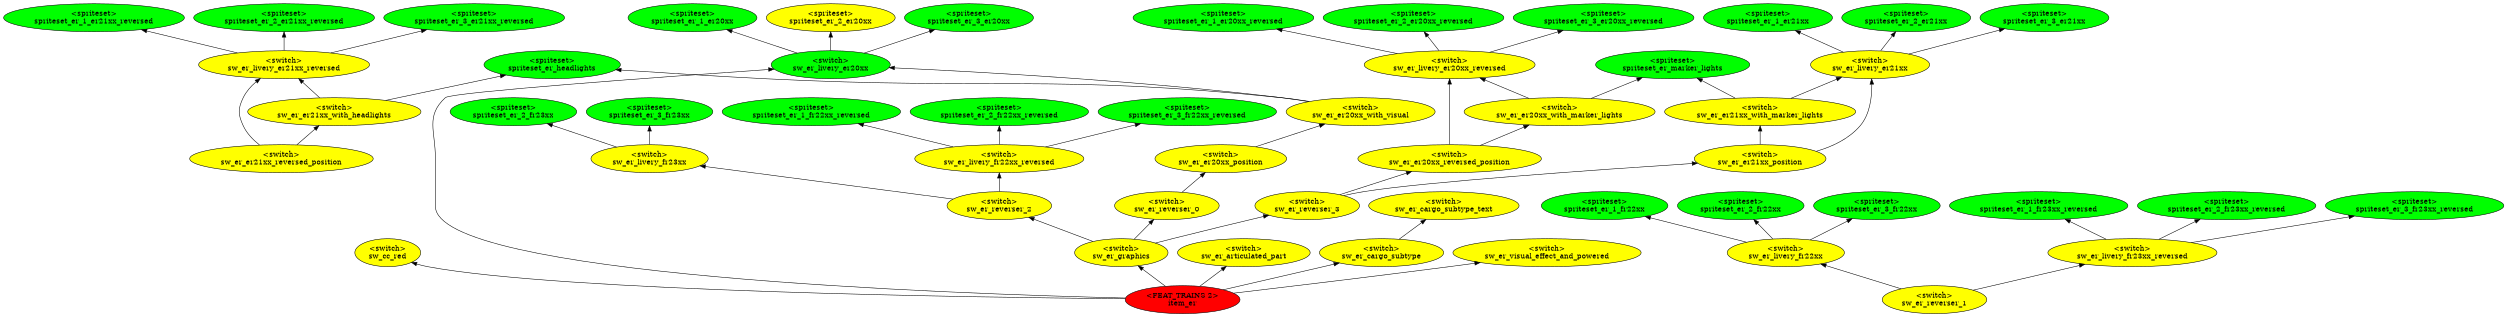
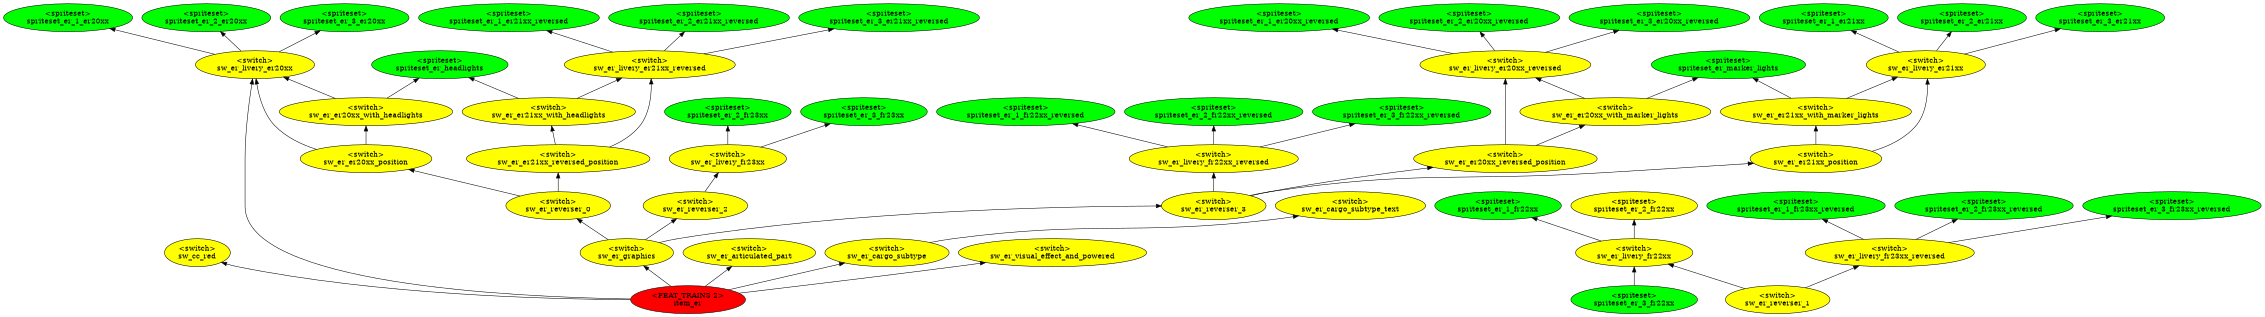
node "<spriteset> spriteset_er_2_er20xx": fillcolor yellow -> green
node "<switch> sw_er_livery_er20xx": fillcolor green -> yellow
node "<switch> sw_er_er20xx_with_visual": label "<switch> sw_er_er20xx_with_visual" -> "<switch> sw_er_er20xx_with_headlights"
edge "<switch> sw_er_er20xx_position" -> "<switch> sw_er_livery_er20xx": added
edge "<switch> sw_er_reverser_0" -> "<switch> sw_er_er21xx_reversed_position": added
edge "<switch> sw_er_reverser_2" -> "<switch> sw_er_livery_fr22xx_reversed": now "<switch> sw_er_reverser_3" -> "<switch> sw_er_livery_fr22xx_reversed"
node "<spriteset> spriteset_er_2_fr22xx": fillcolor green -> yellow
edge "<switch> sw_er_livery_fr22xx" -> "<spriteset> spriteset_er_3_fr22xx": reversed
